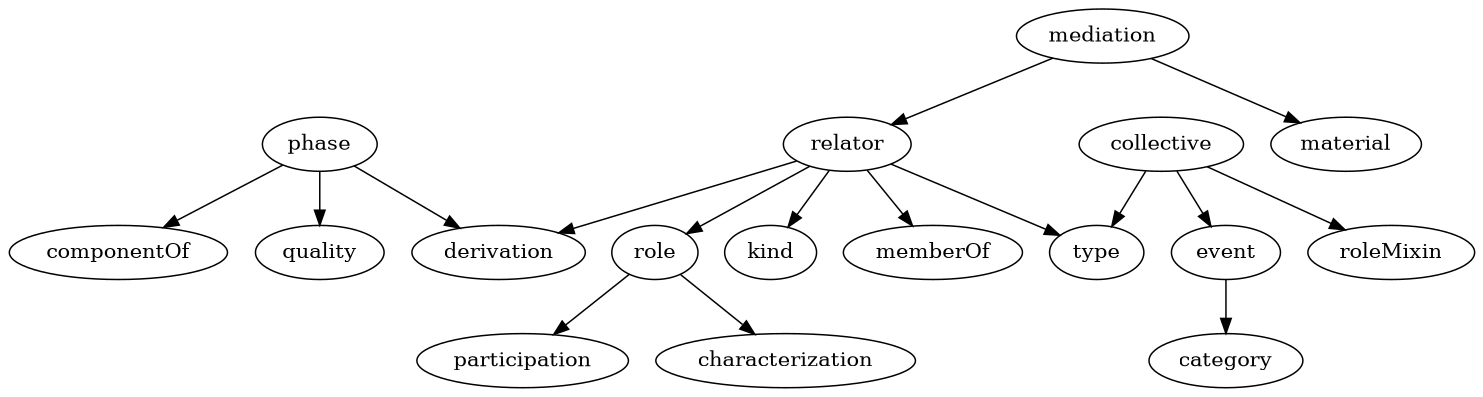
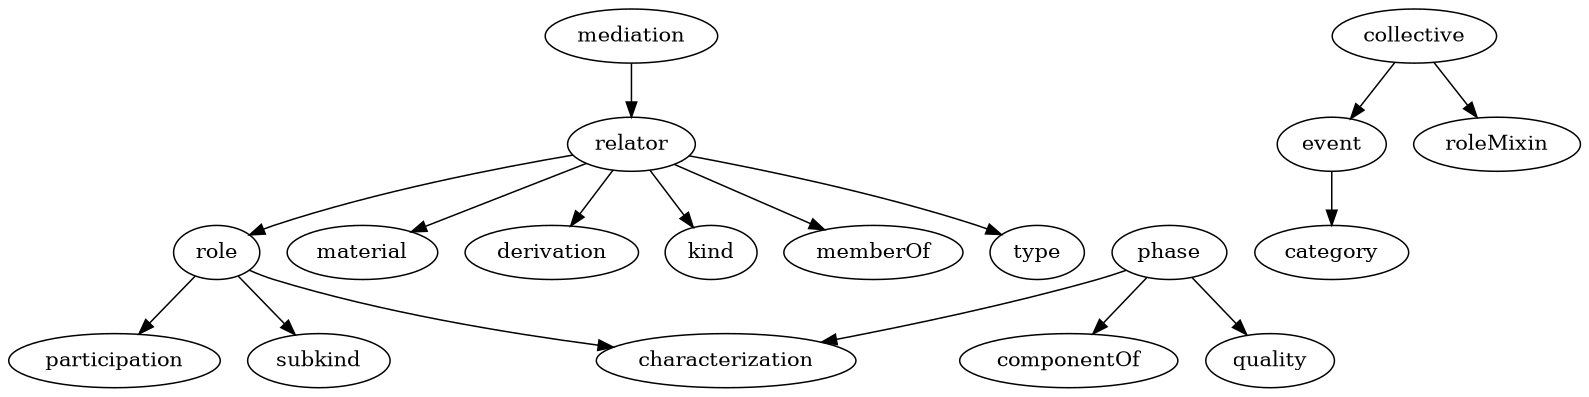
edge "mediation" -> "material": now "relator" -> "material"
edge "collective" -> "type": removed
edge "phase" -> "derivation": now "phase" -> "characterization"
node "subkind": added
